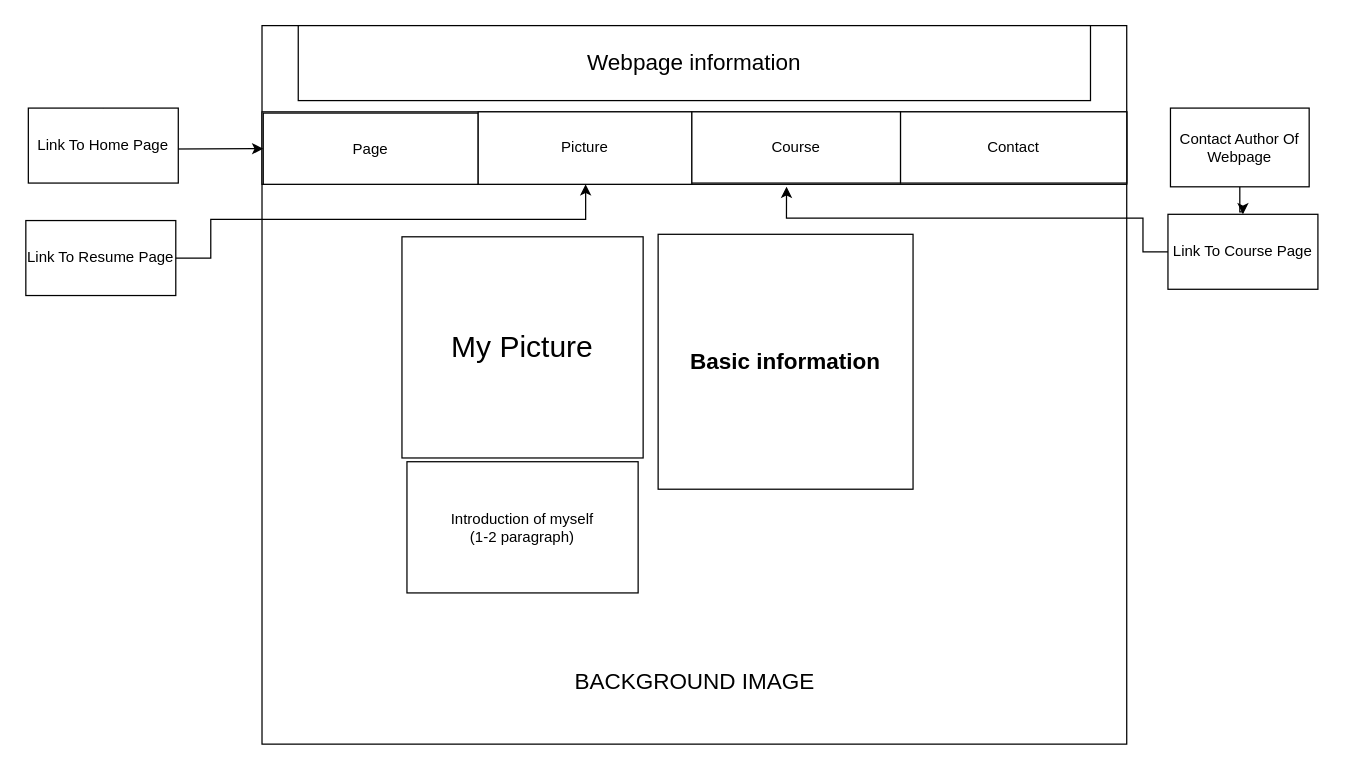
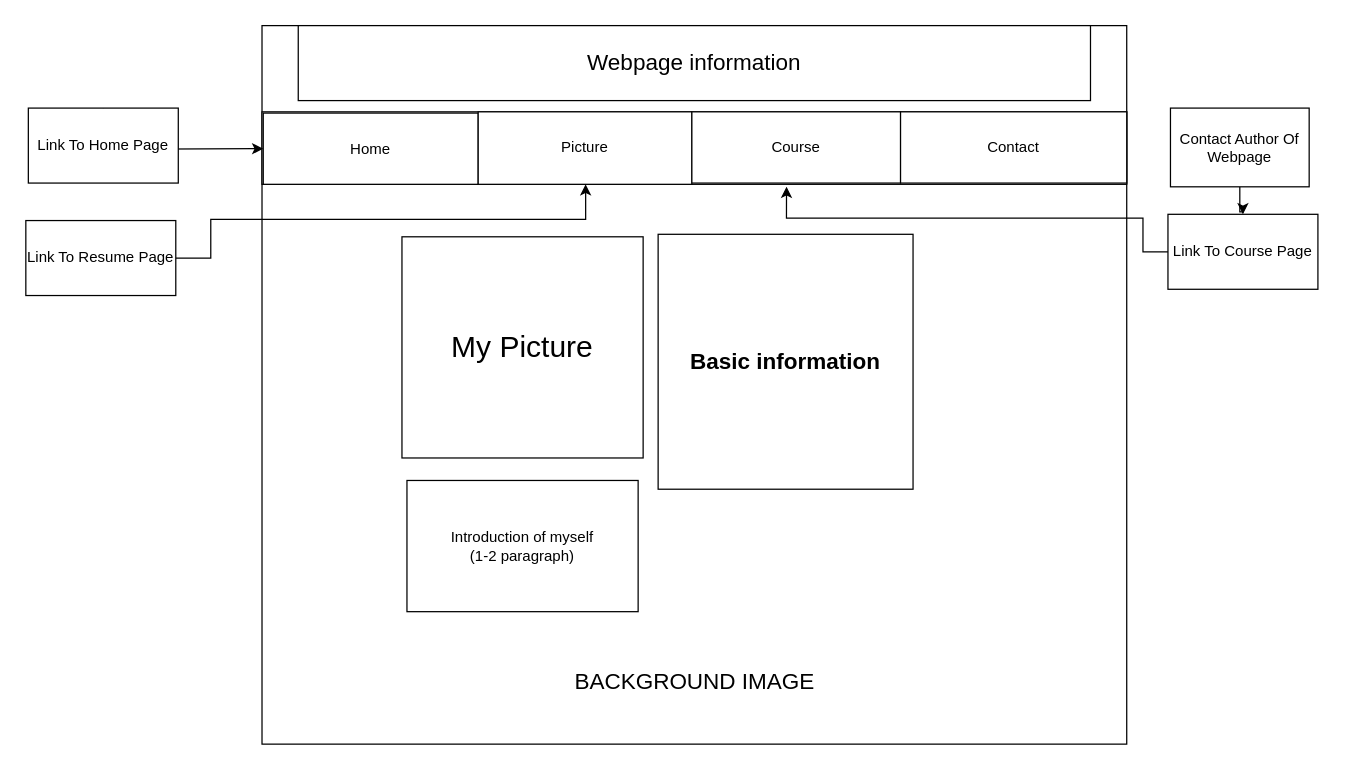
node "Page": label "Page" -> "Home"
node "Introduction of myself (1-2 paragraph)": moved (523, 528) -> (523, 546)
